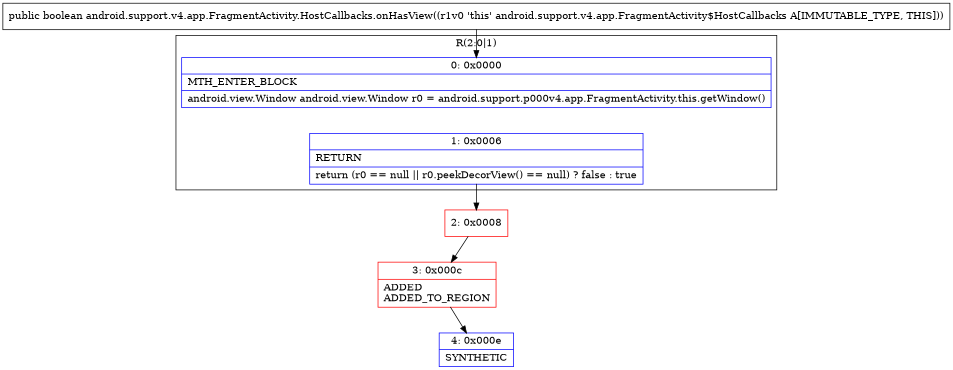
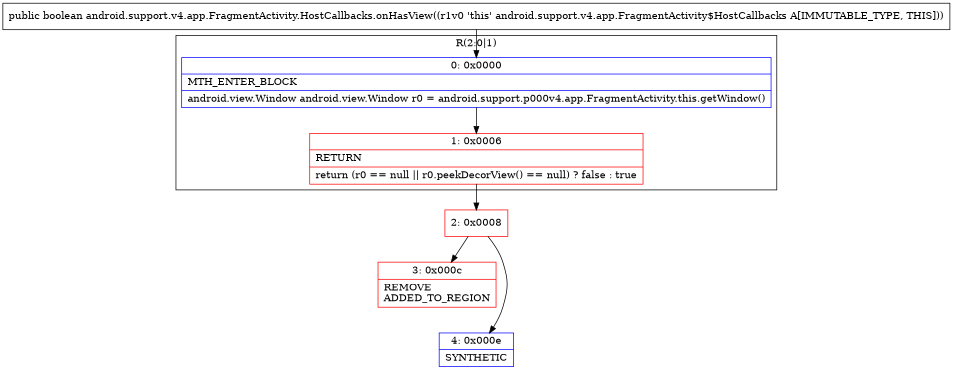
edge "0: 0x0000" -> "1: 0x0006": added
node "1: 0x0006": color blue -> red
node "3: 0x000c": text "ADDED" -> "REMOVE"
edge "3: 0x000c" -> "4: 0x000e": now "2: 0x0008" -> "4: 0x000e"
